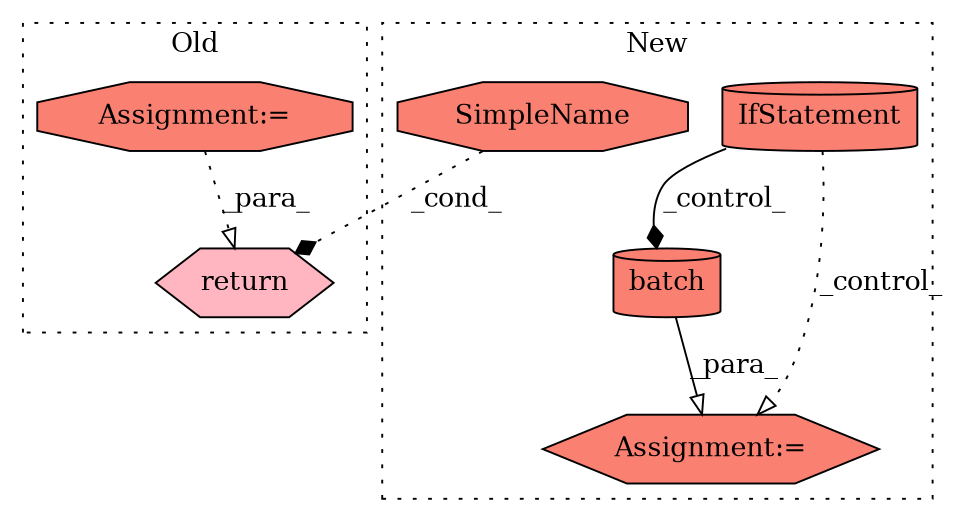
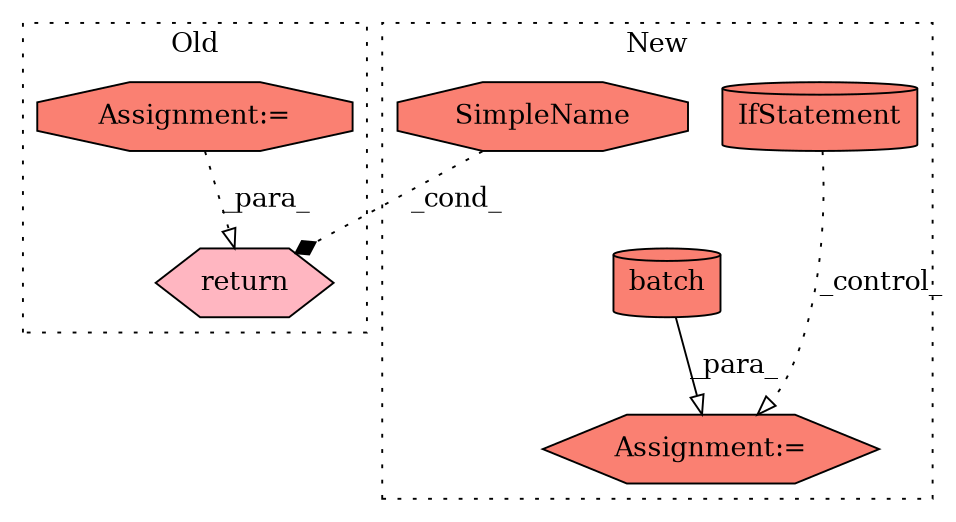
edge "IfStatement" -> "batch": removed, label "_control_"
